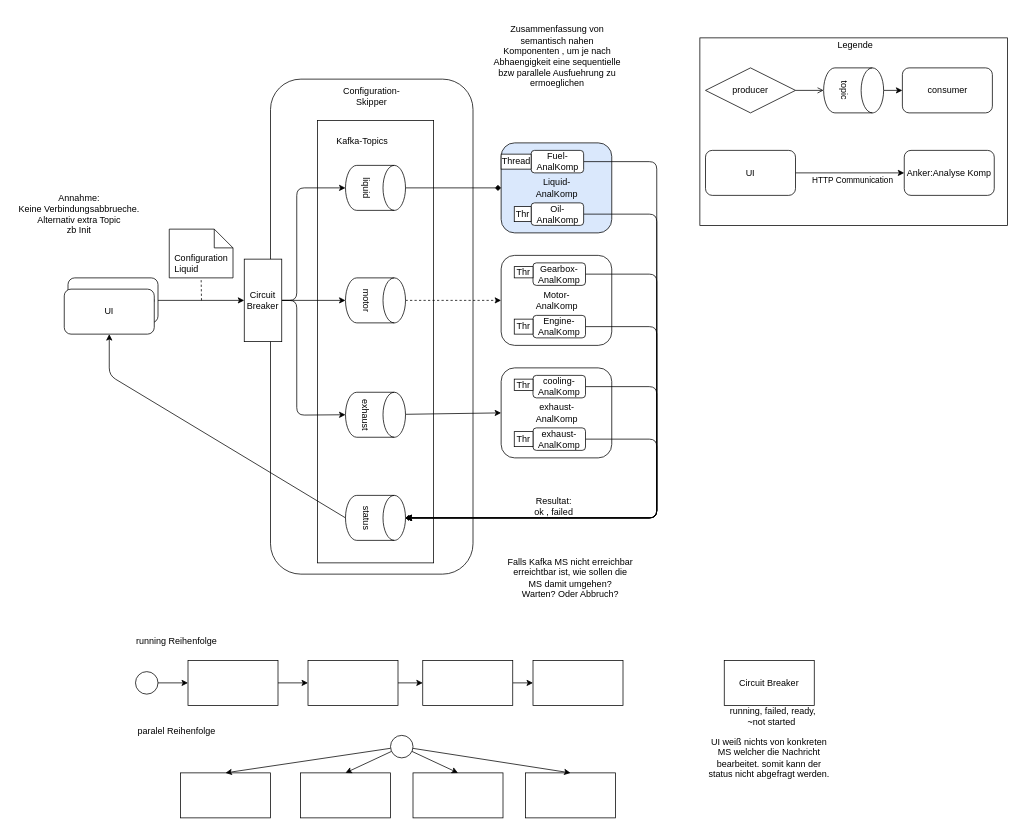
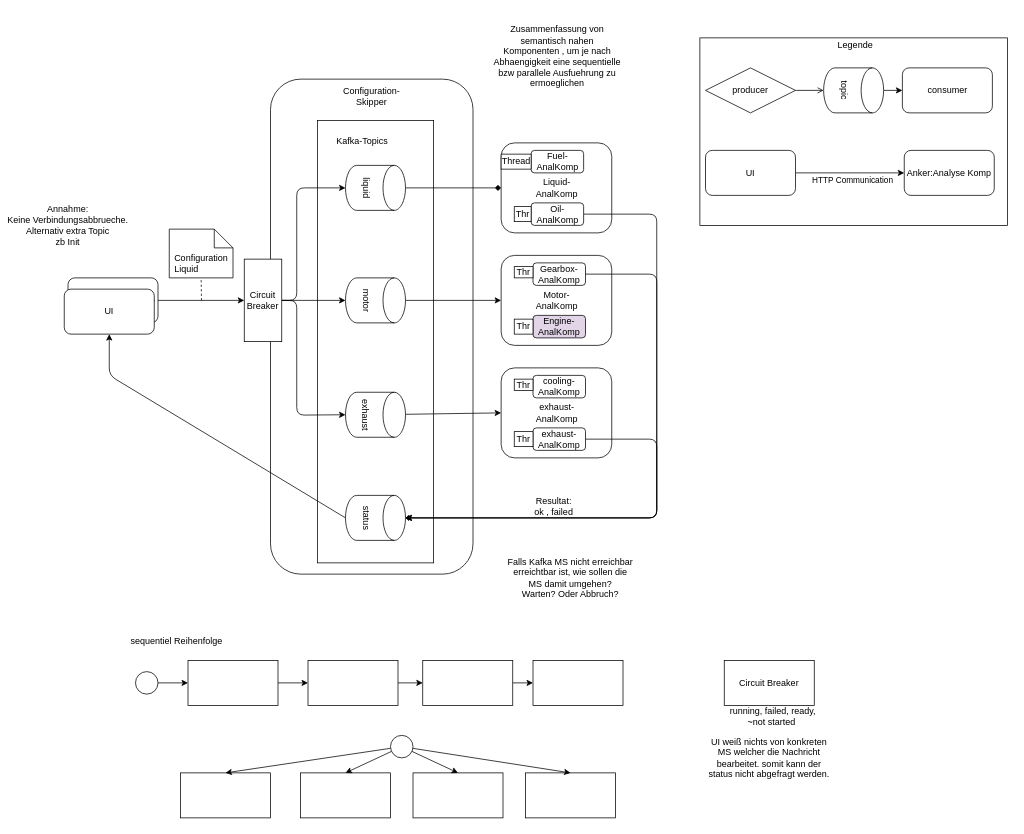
edge "Fuel- AnalKomp" -> "status": removed
node "Liquid- AnalKomp": fillcolor #dae8fc -> #ffffff
node "Annahme: Keine Verbindungsabbrueche. Alternativ extra Topic zb Init": moved (79, 214) -> (68, 225)
edge "motor" -> "Motor- AnalKomp": style dashed -> solid
node "Engine- AnalKomp": fillcolor #ffffff -> #e1d5e7
edge "Engine- AnalKomp" -> "status": removed
edge "cooling- AnalKomp" -> "status": removed
node "running Reihenfolge": label "running Reihenfolge" -> "sequentiel Reihenfolge"
node "paralel Reihenfolge": removed
